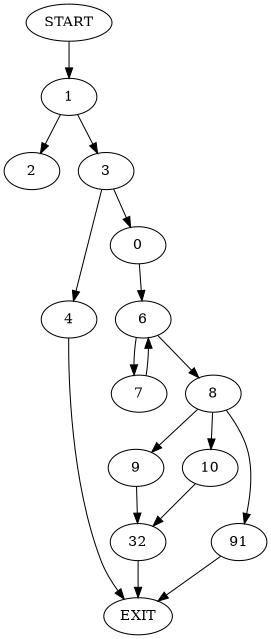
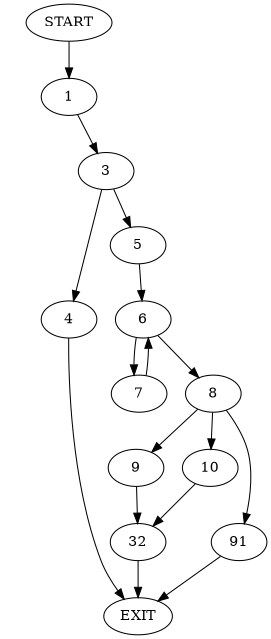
node "2": removed
node "0": label "0" -> "5"
